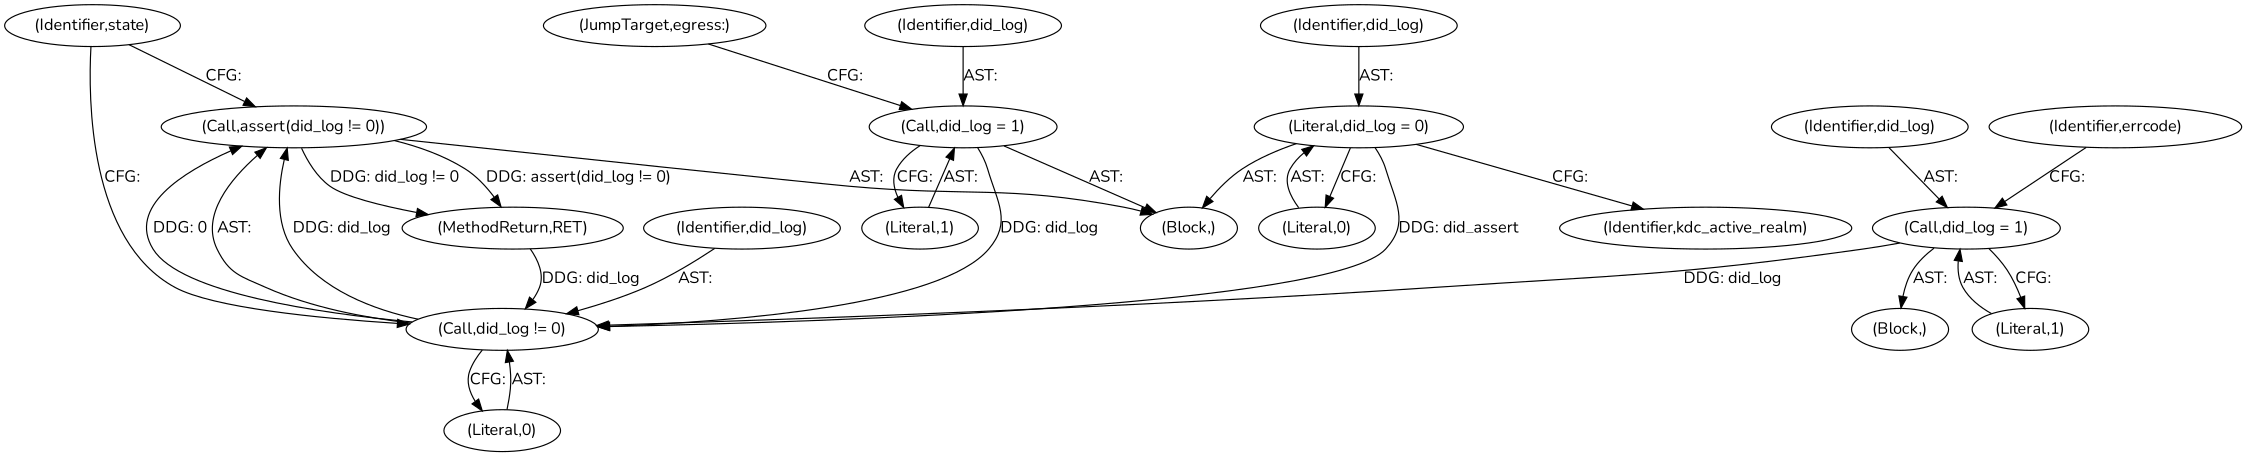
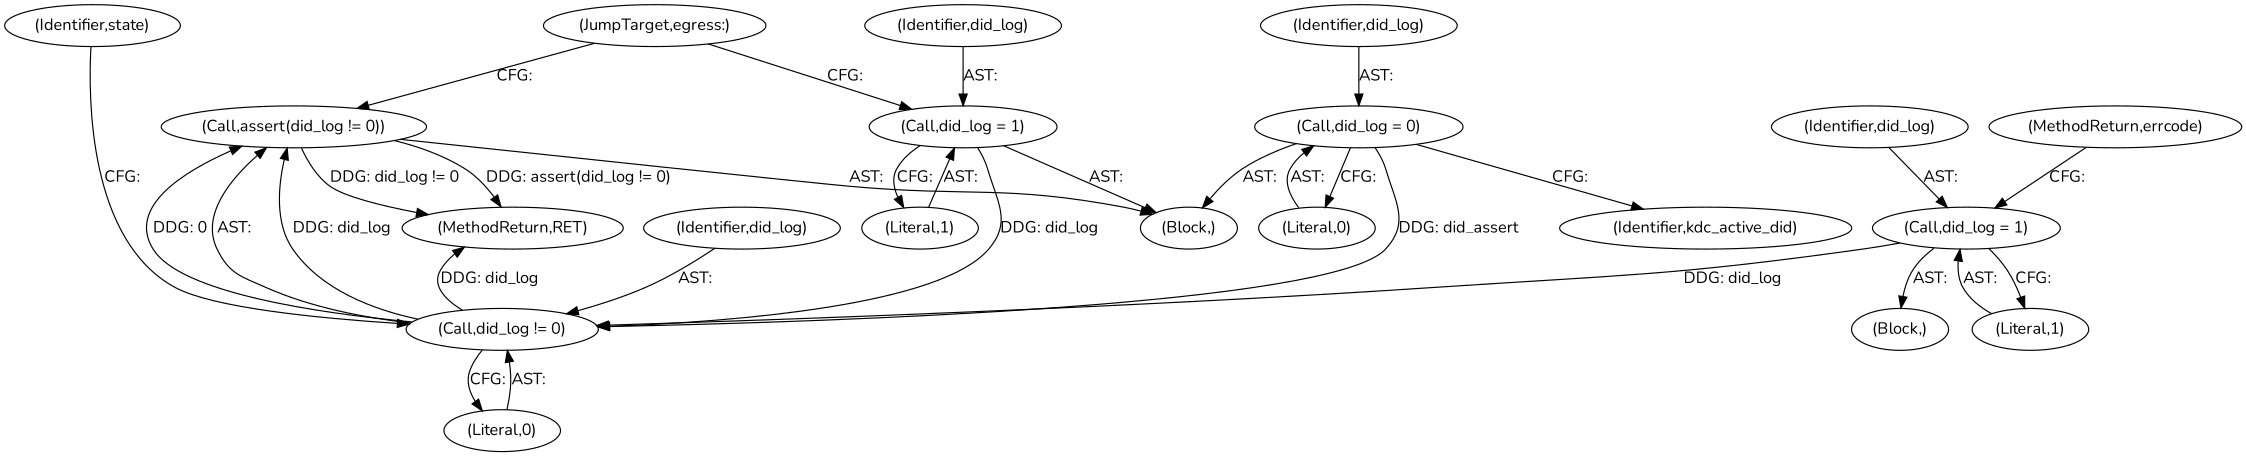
edge "(Identifier,state)" -> "(Call,assert(did_log != 0))": now "(JumpTarget,egress:)" -> "(Call,assert(did_log != 0))"
node "(Literal,did_log = 0)": label "(Literal,did_log = 0)" -> "(Call,did_log = 0)"
node "(Identifier,errcode)": label "(Identifier,errcode)" -> "(MethodReturn,errcode)"
node "(Identifier,kdc_active_realm)": label "(Identifier,kdc_active_realm)" -> "(Identifier,kdc_active_did)"
edge "(MethodReturn,RET)" -> "(Call,did_log != 0)": reversed
